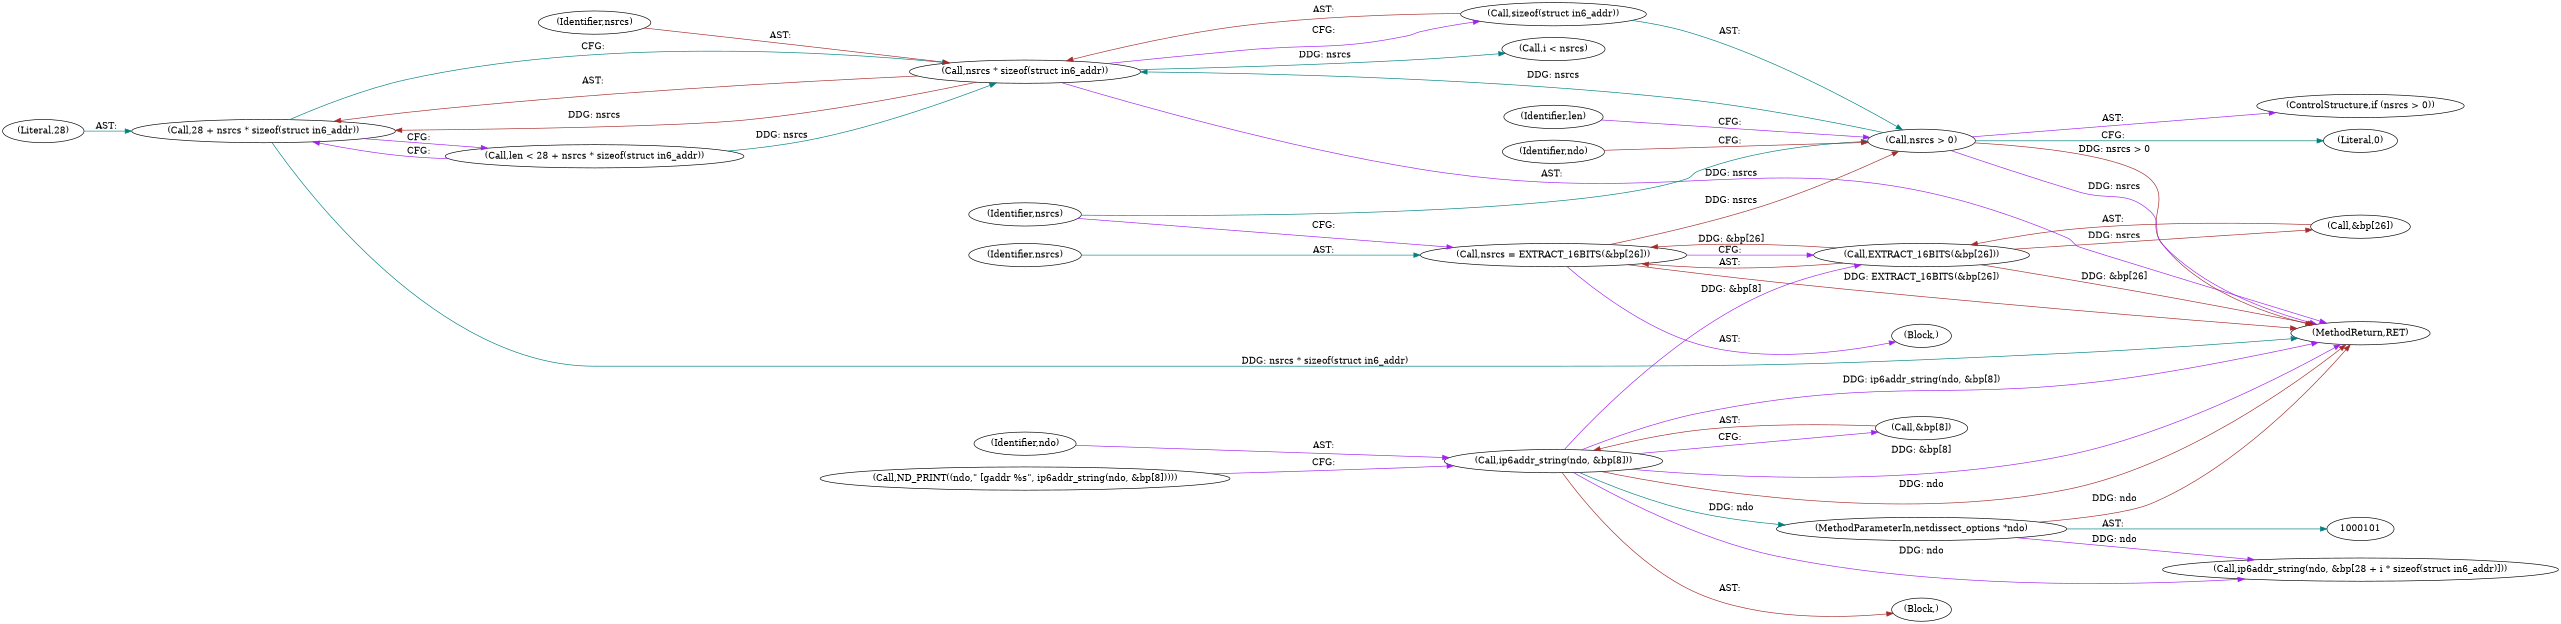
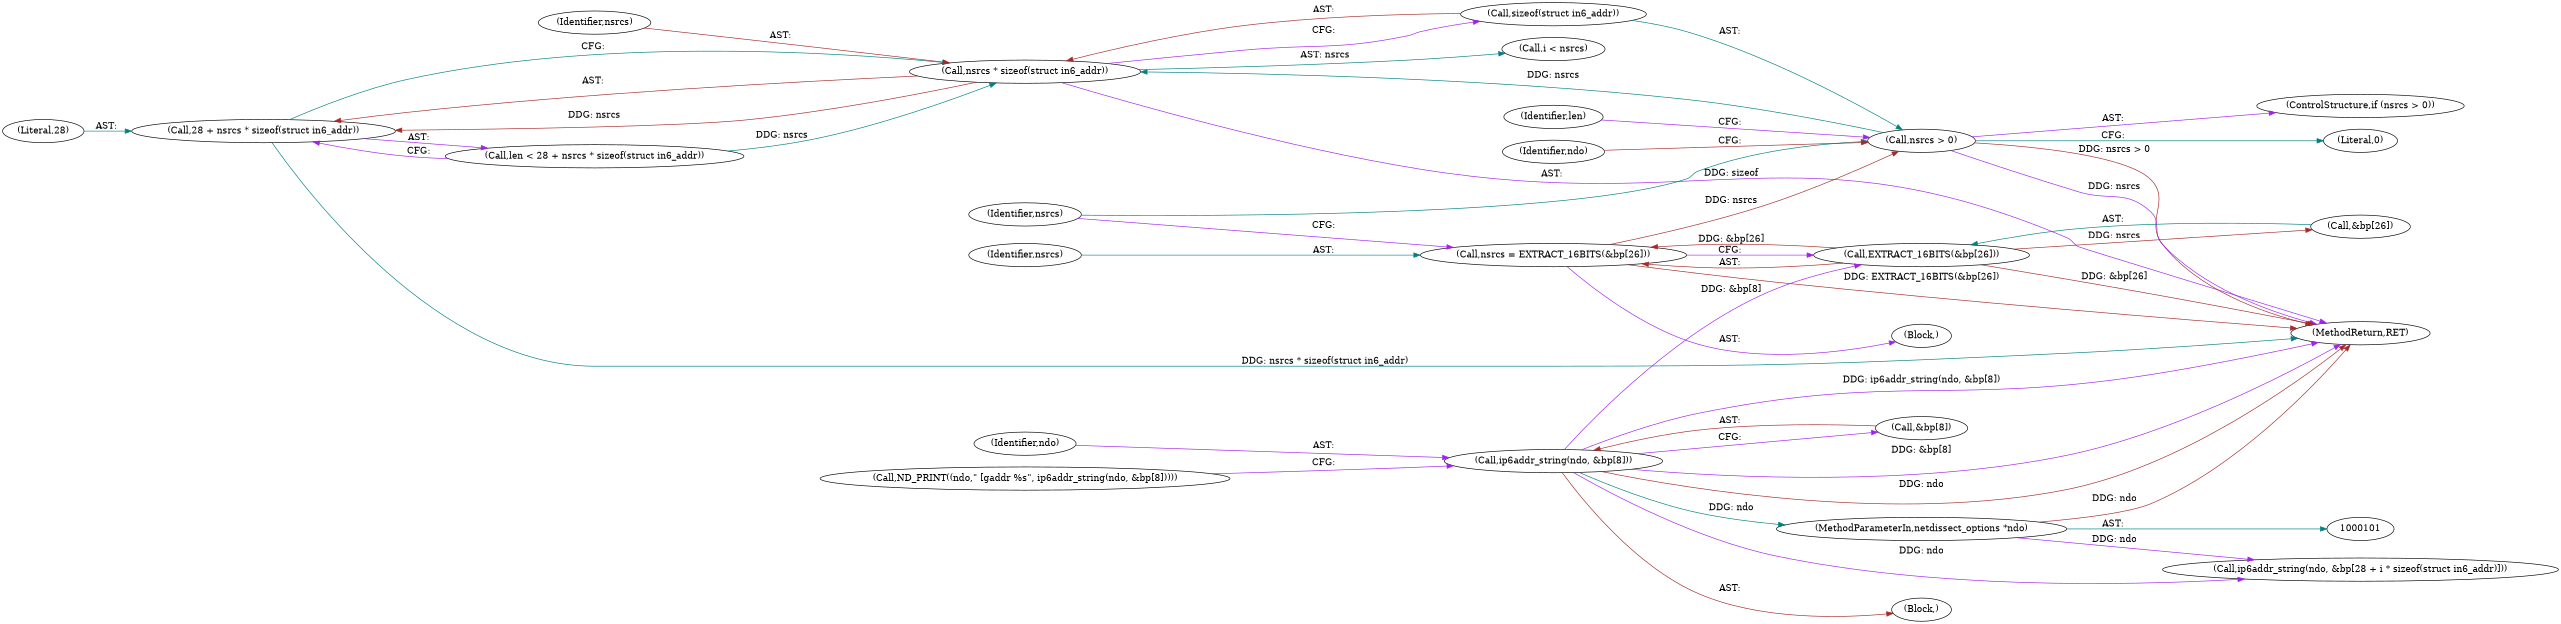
edge "(Call,nsrcs * sizeof(struct in6_addr))" -> "(Call,i < nsrcs)": label "DDG: nsrcs" -> "AST: nsrcs"
edge "(Call,28 + nsrcs * sizeof(struct in6_addr))" -> "(Call,len < 28 + nsrcs * sizeof(struct in6_addr))": label "CFG: " -> "AST: "
edge "(Call,nsrcs * sizeof(struct in6_addr))" -> "(MethodReturn,RET)": label "DDG: nsrcs" -> "DDG: sizeof"
edge "(Call,&bp[26])" -> "(Call,EXTRACT_16BITS(&bp[26]))": color brown -> teal
